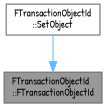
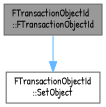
edge "FTransactionObjectId ::SetObject" -> "FTransactionObjectId ::FTransactionObjectId": reversed
